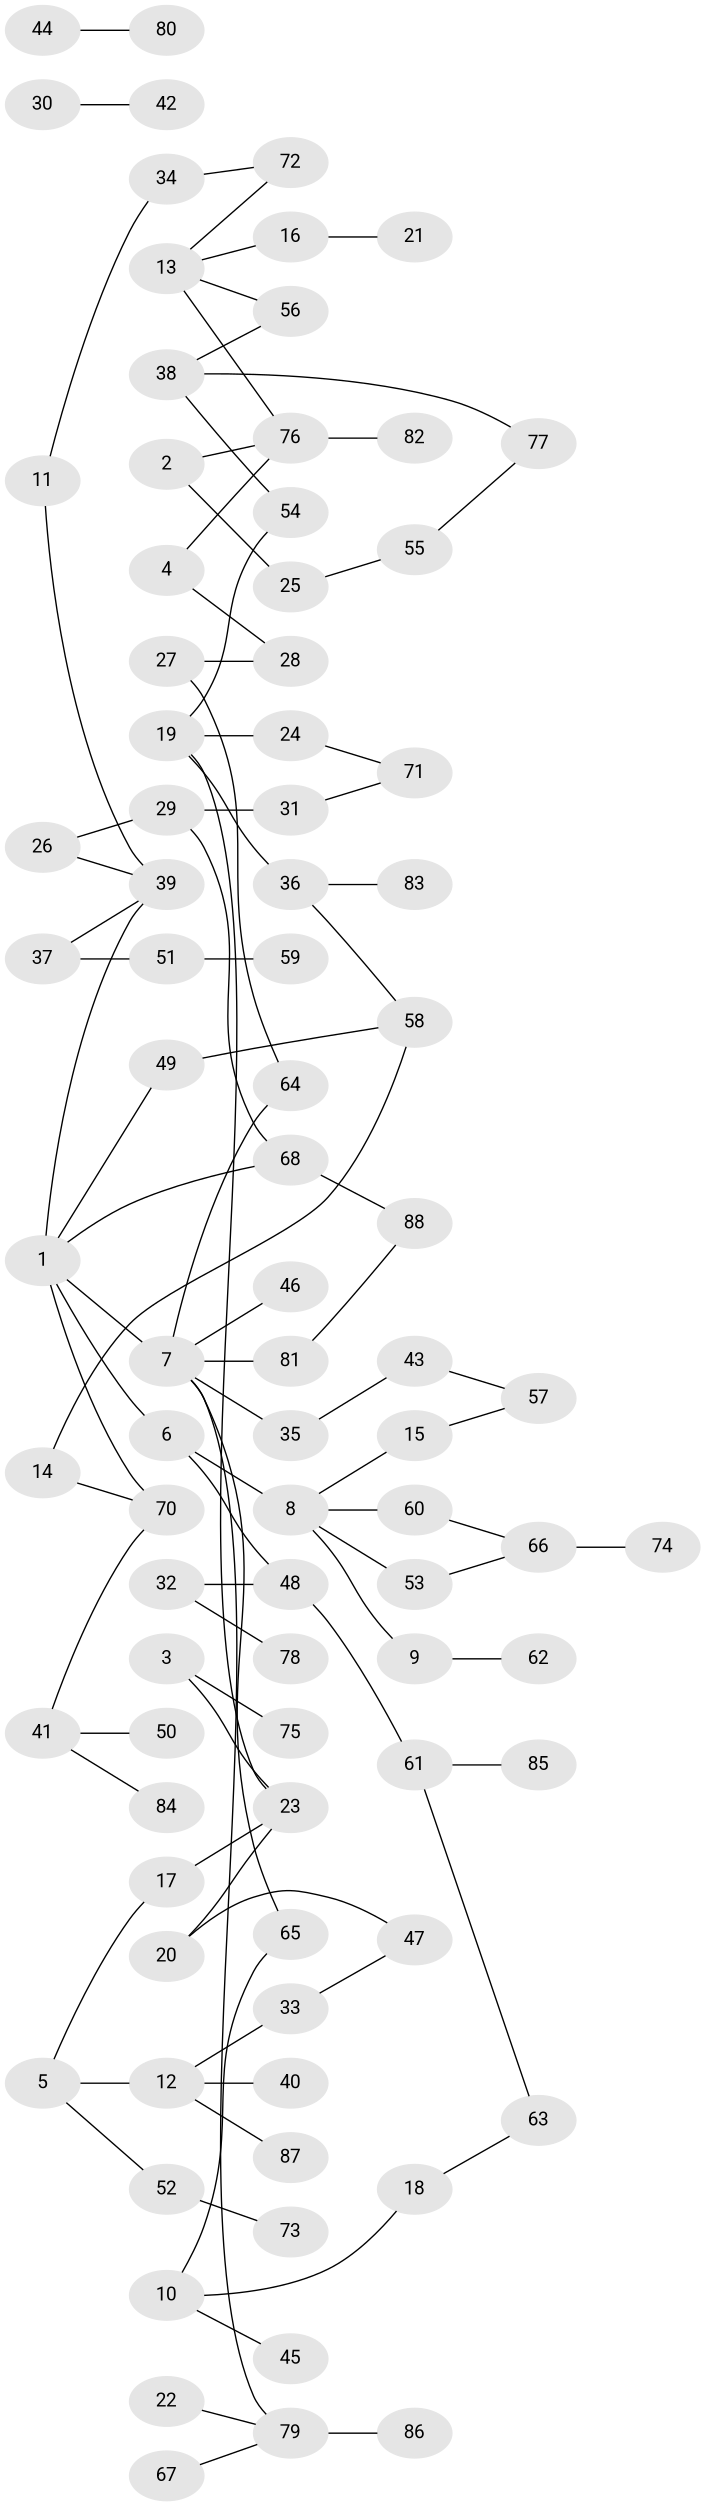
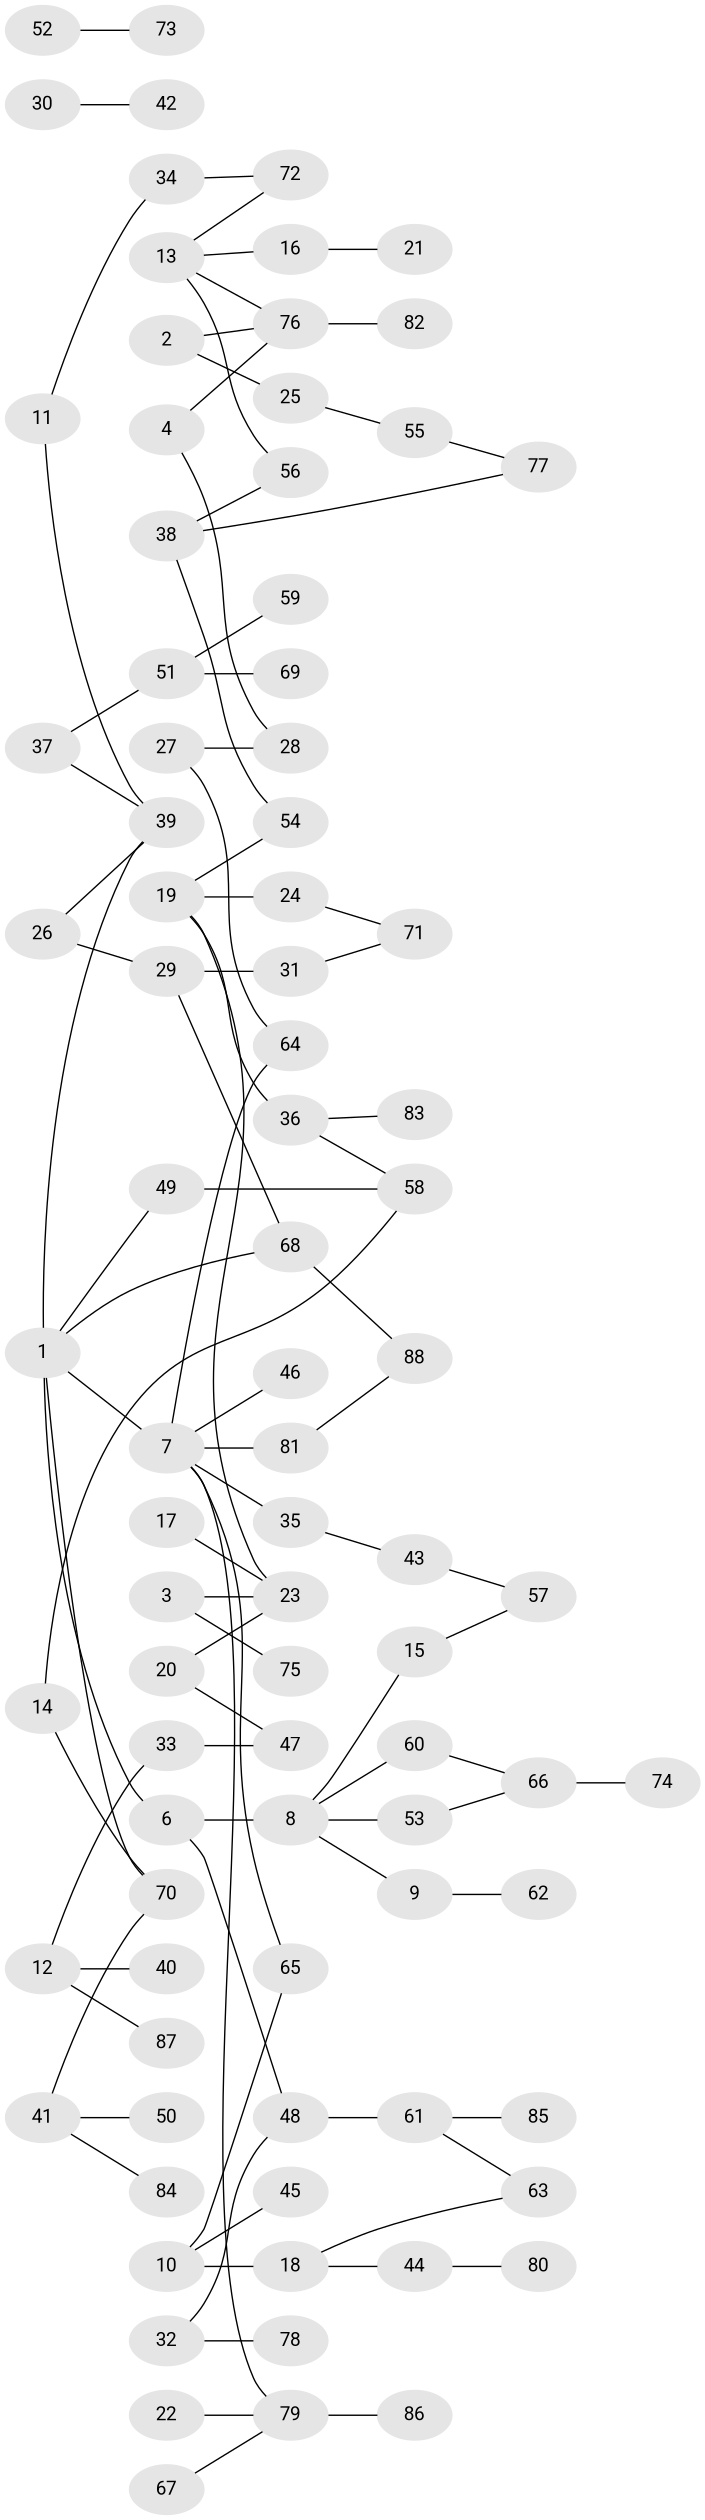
node "69": added
node "5": removed
edge "18" -- "44": added
